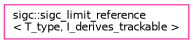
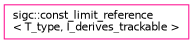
node "sigc::sigc_limit_reference < T_type, I_derives_trackable >": label "sigc::sigc_limit_reference < T_type, I_derives_trackable >" -> "sigc::const_limit_reference < T_type, I_derives_trackable >"
